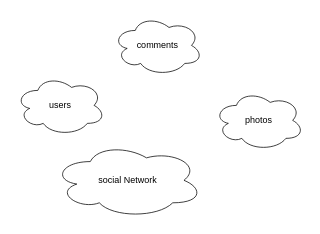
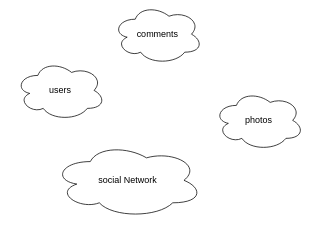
node "comments": moved (158, 45) -> (158, 34)
node "users": moved (60, 105) -> (60, 90)
